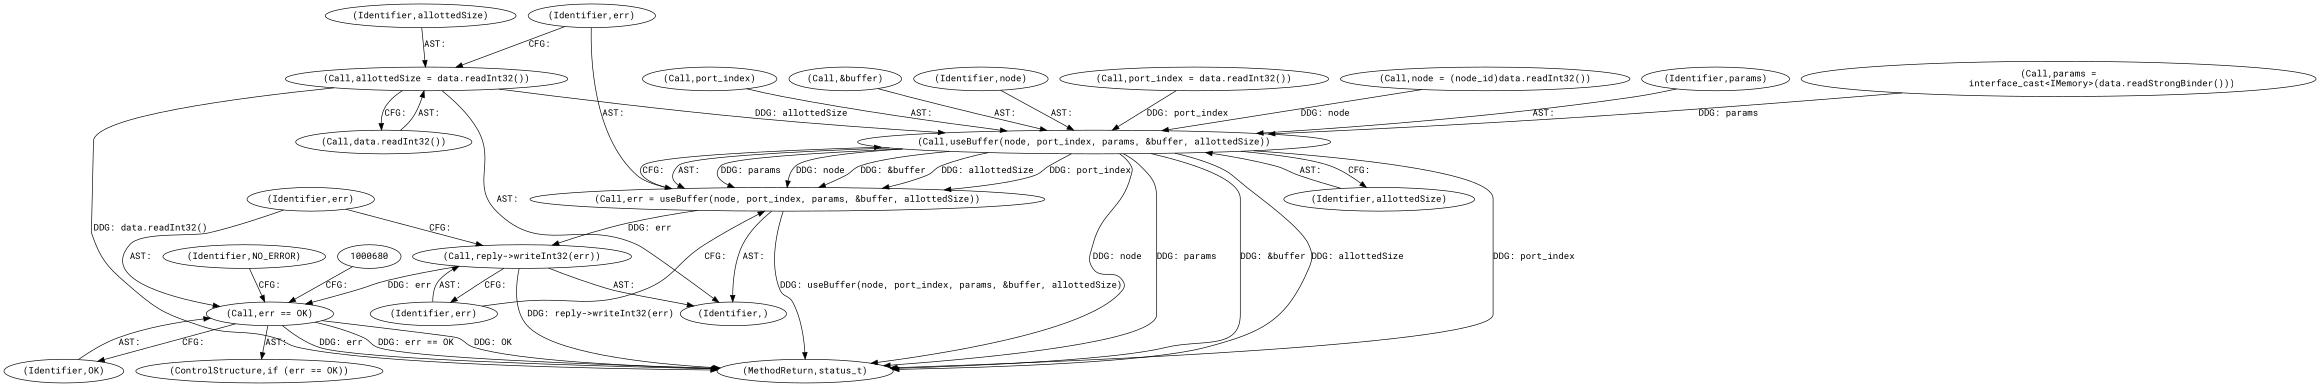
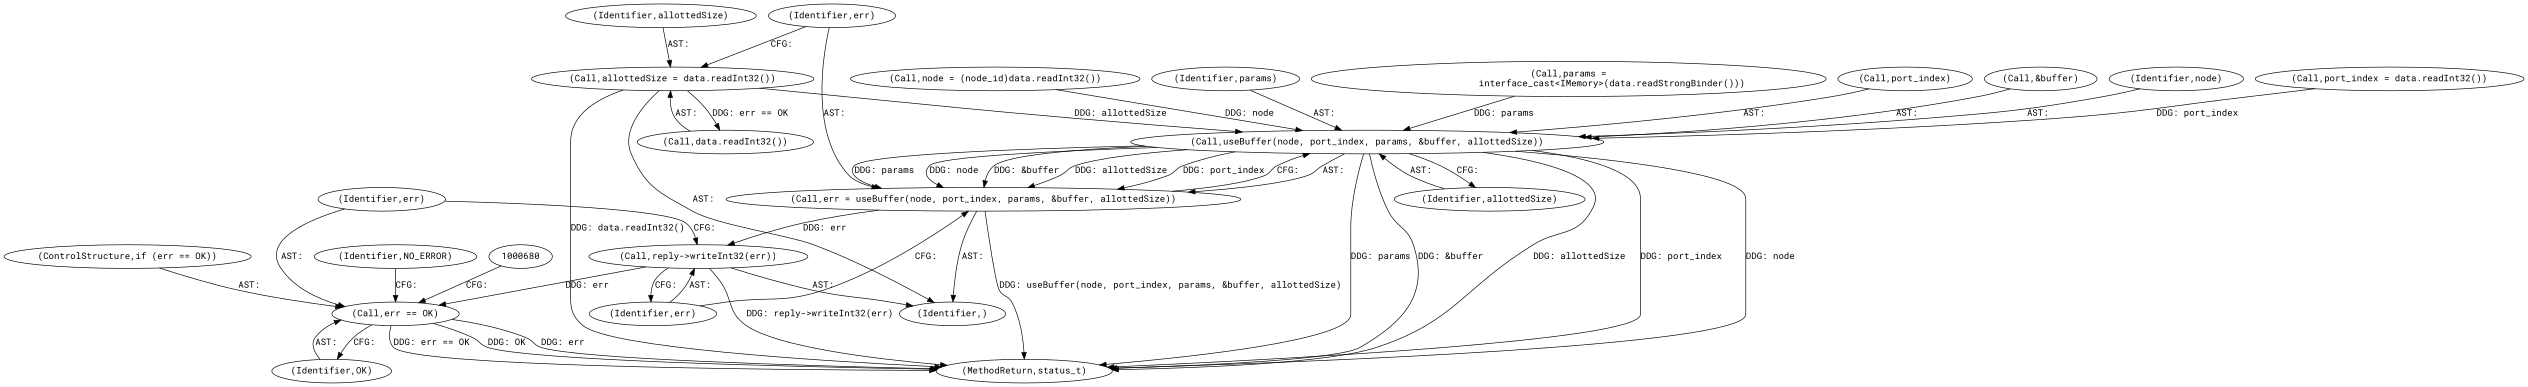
edge "(Call,allottedSize = data.readInt32())" -> "(Call,data.readInt32())": label "CFG: " -> "DDG: err == OK"
edge "(Call,err == OK)" -> "(ControlStructure,if (err == OK))": reversed
